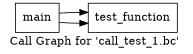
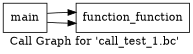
node "test_function": label "test_function" -> "function_function"
